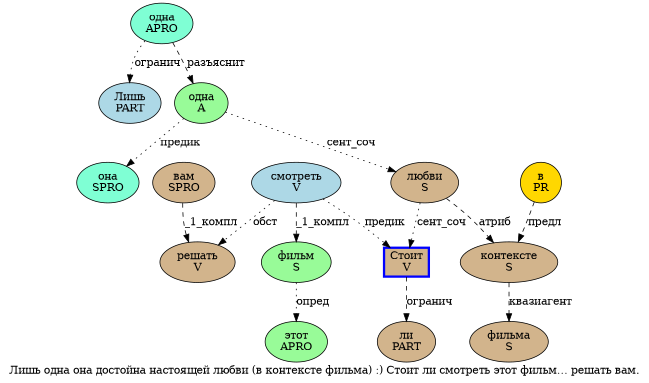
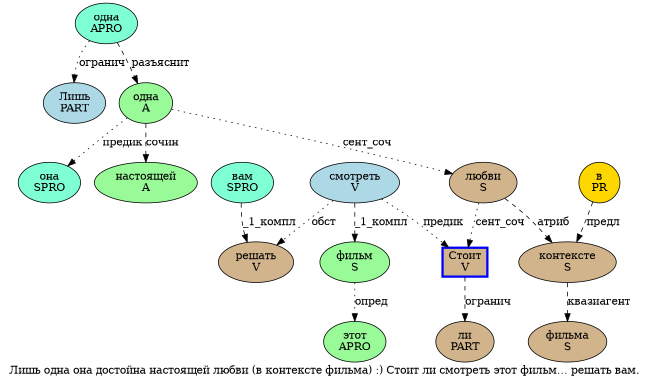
node "настоящей A": added
node "вам SPRO": fillcolor tan -> aquamarine
